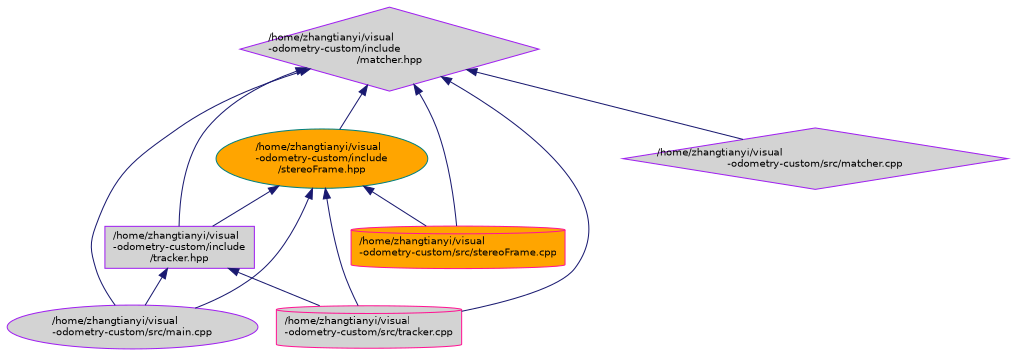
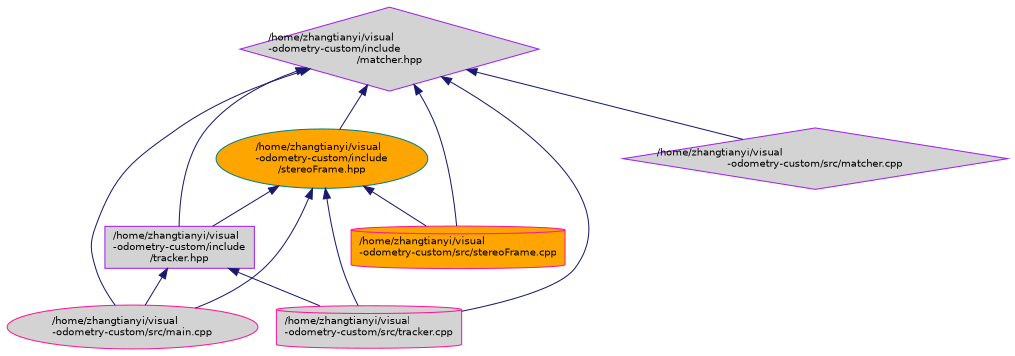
node "/home/zhangtianyi/visual -odometry-custom/src/main.cpp": color purple -> deeppink
